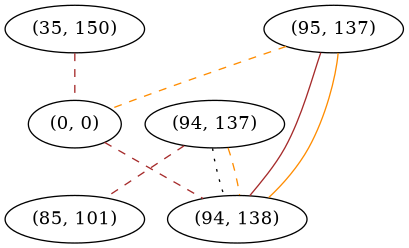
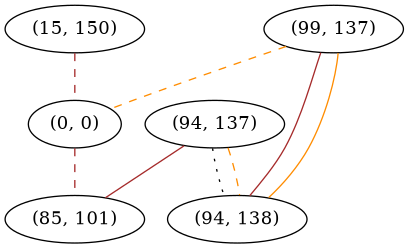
node "(35, 150)": label "(35, 150)" -> "(15, 150)"
node "(95, 137)": label "(95, 137)" -> "(99, 137)"
edge "(0, 0)" -- "(94, 138)": now "(0, 0)" -- "(85, 101)"
edge "(94, 137)" -- "(85, 101)": style dashed -> solid
